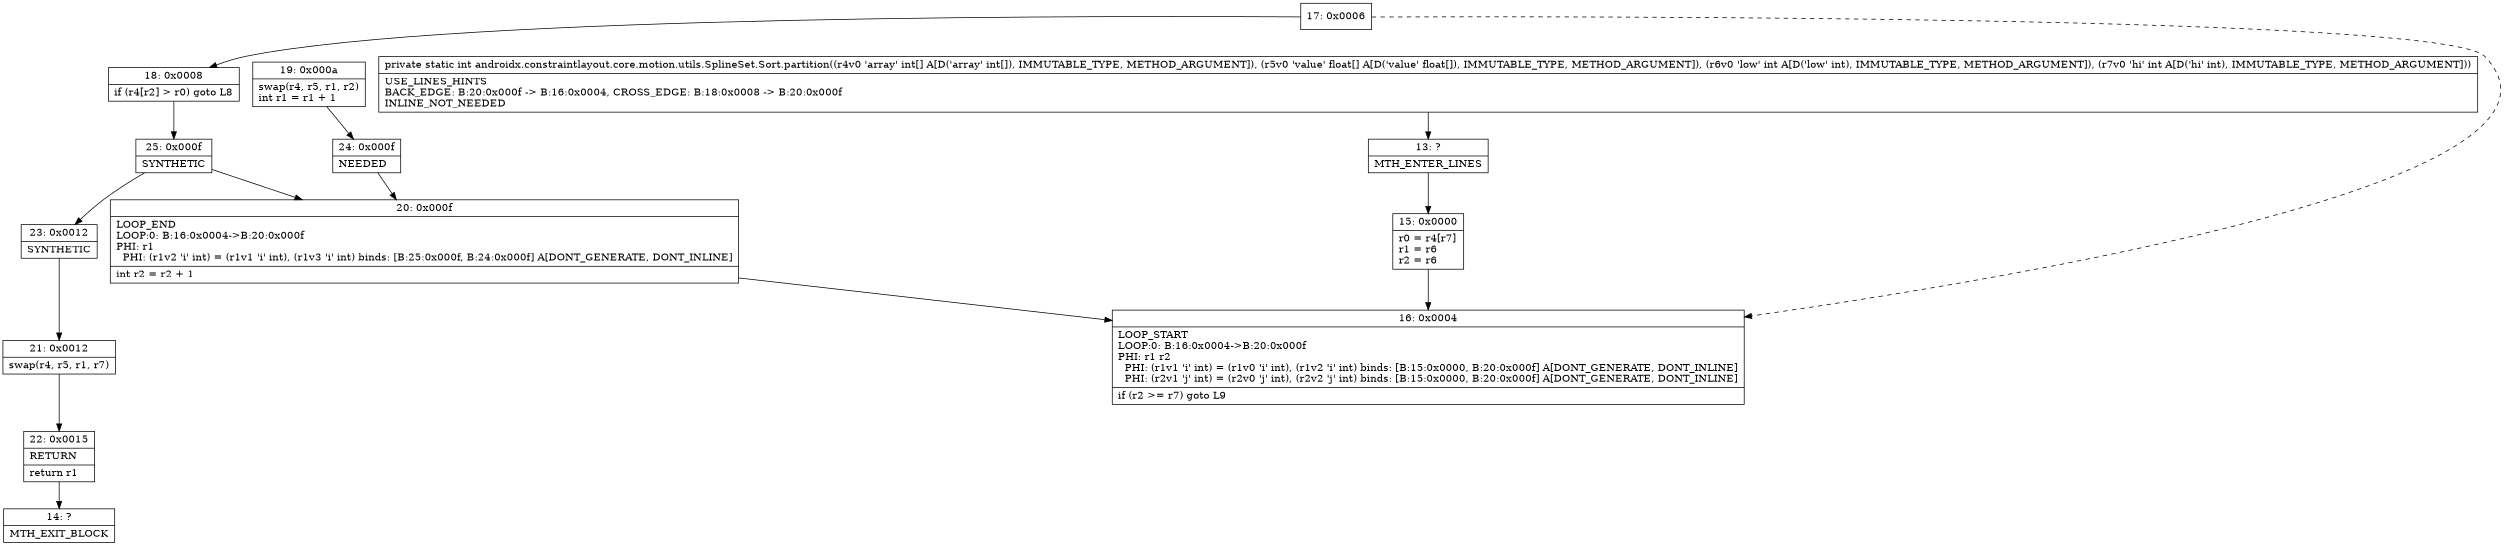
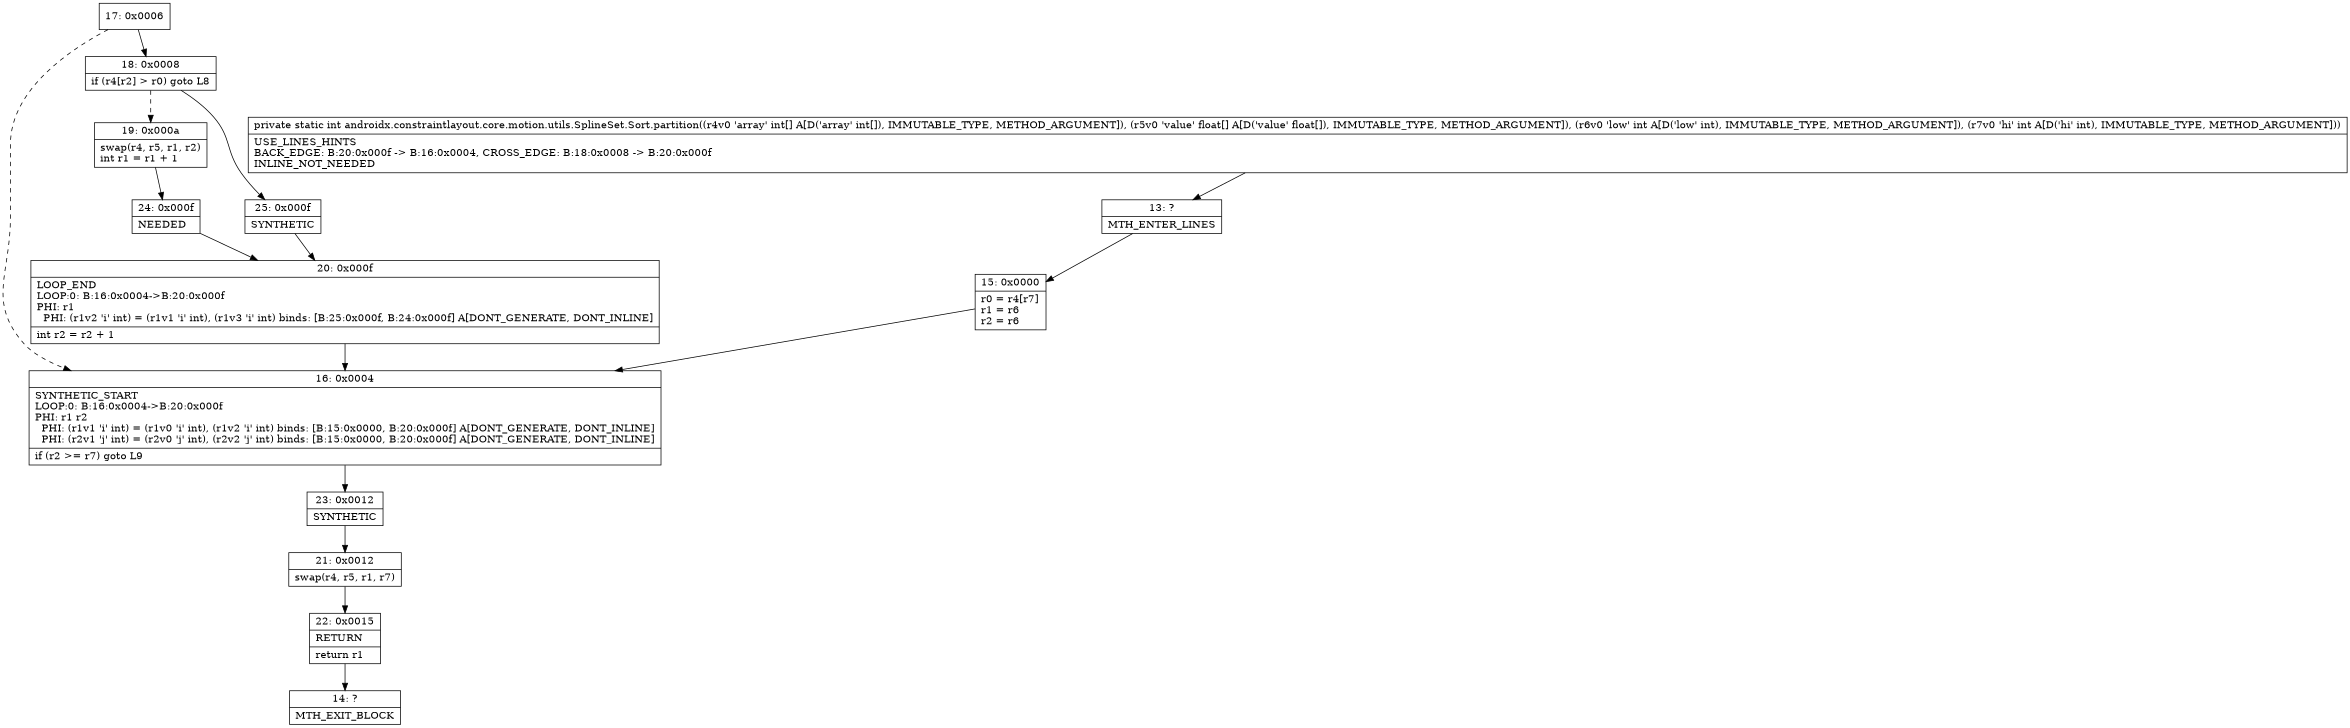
edge "18: 0x0008" -> "19: 0x000a": added
edge "25: 0x000f" -> "23: 0x0012": now "16: 0x0004" -> "23: 0x0012"
node "16: 0x0004": text "LOOP_START" -> "SYNTHETIC_START"
